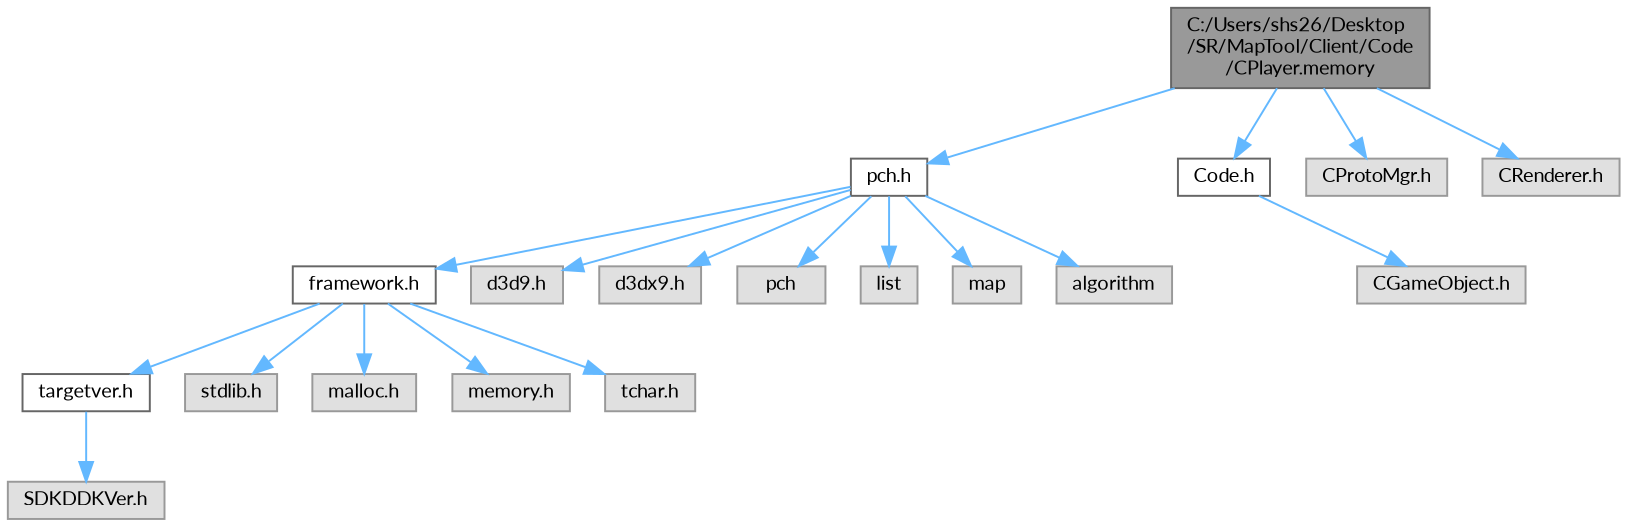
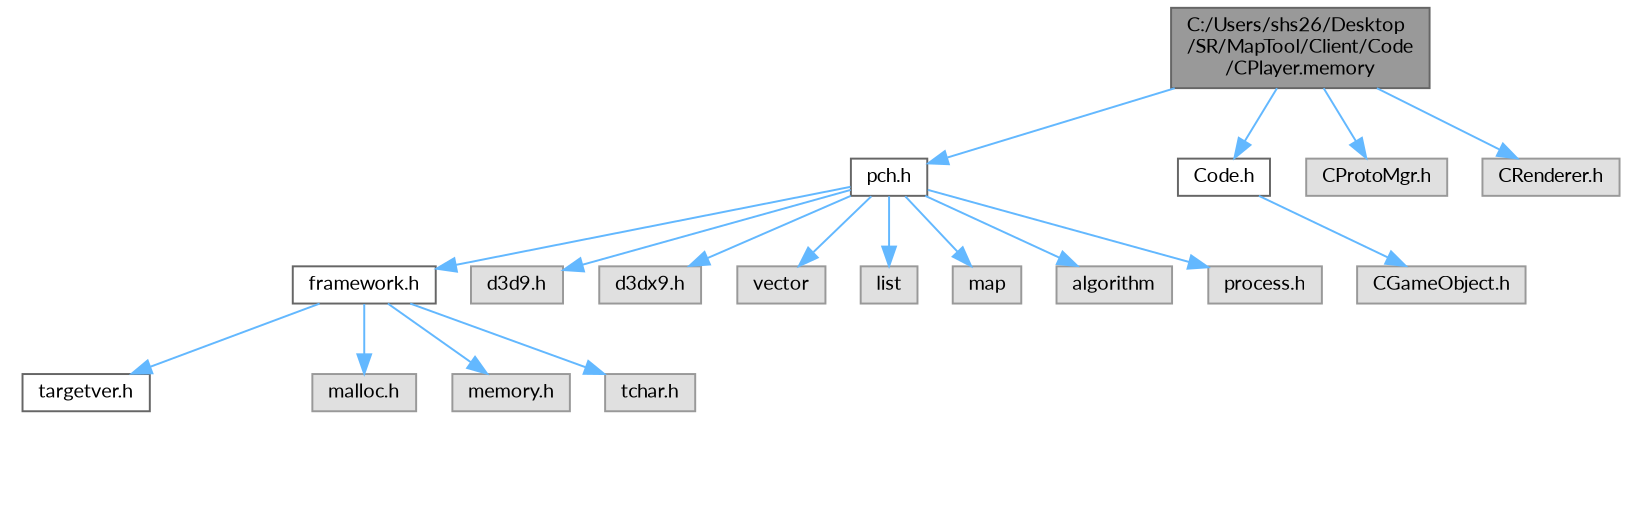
node "pch": label "pch" -> "vector"
node "process.h": added
node "stdlib.h": removed
node "SDKDDKVer.h": removed
